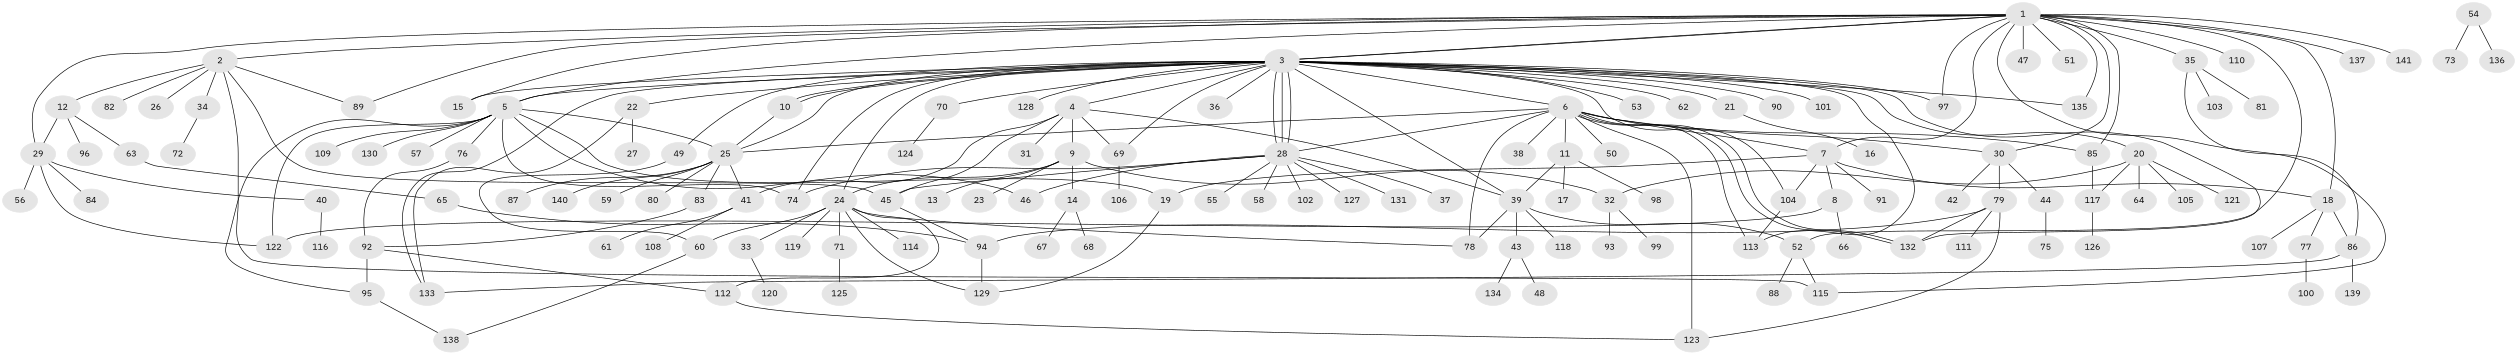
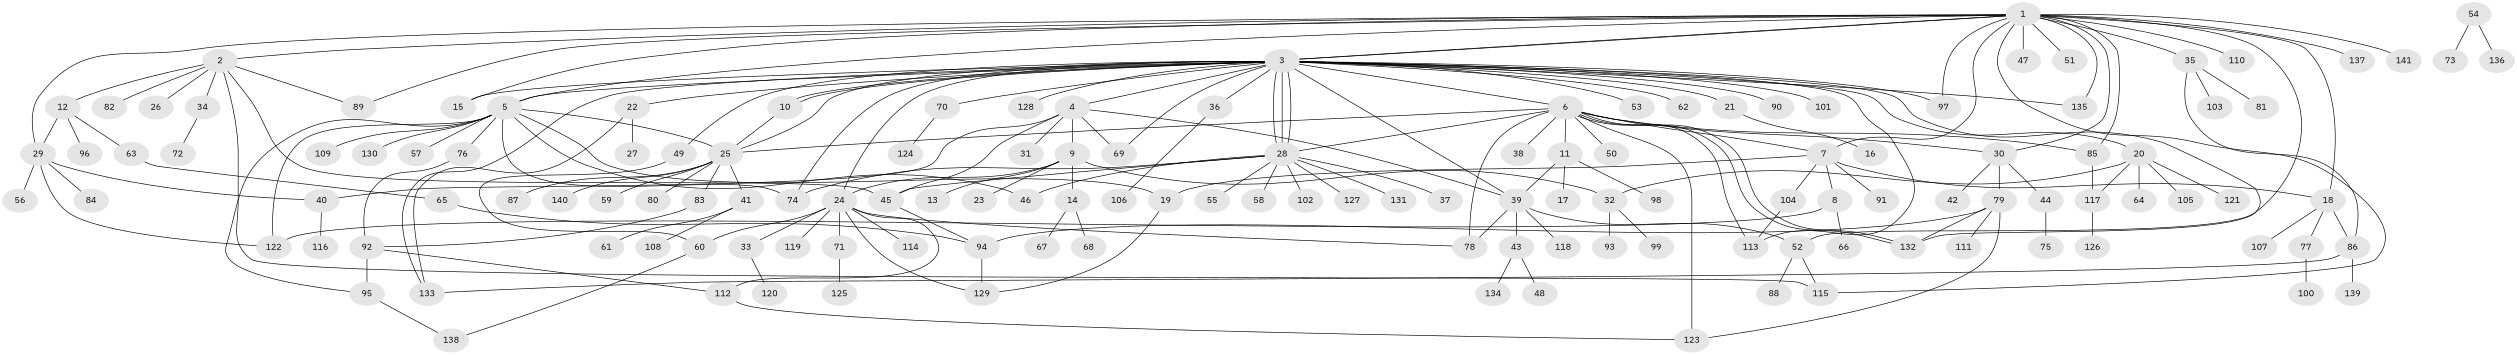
edge "3" -- "104": removed
edge "4" -- "41": now "4" -- "40"
edge "69" -- "106": now "36" -- "106"
